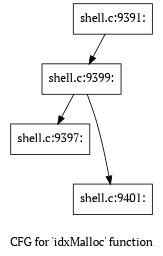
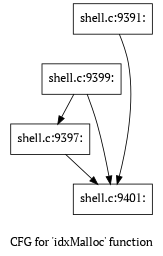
edge "shell.c:9391:" -> "shell.c:9399:": now "shell.c:9391:" -> "shell.c:9401:"
edge "shell.c:9397:" -> "shell.c:9401:": added
